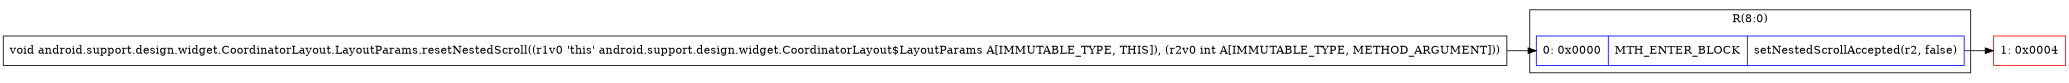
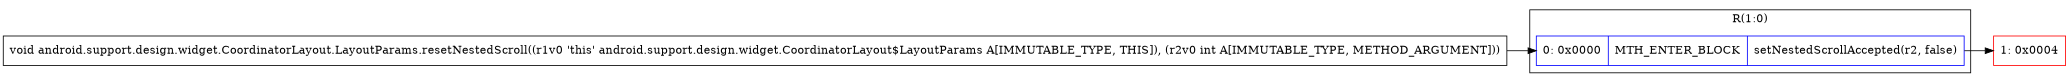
cluster "R(8:0)": label "R(8:0)" -> "R(1:0)"
